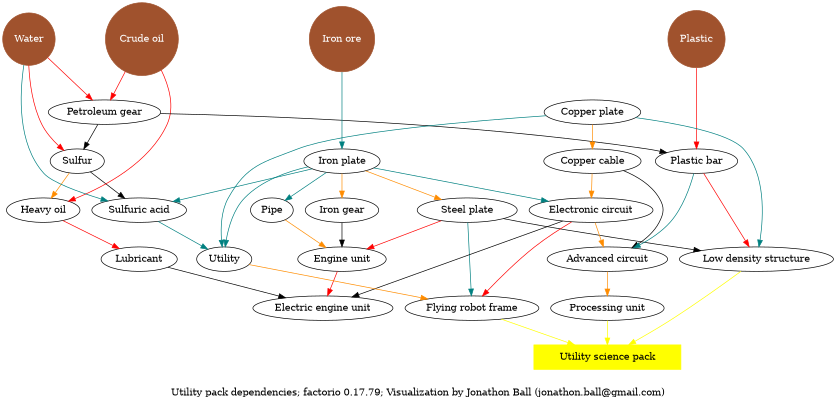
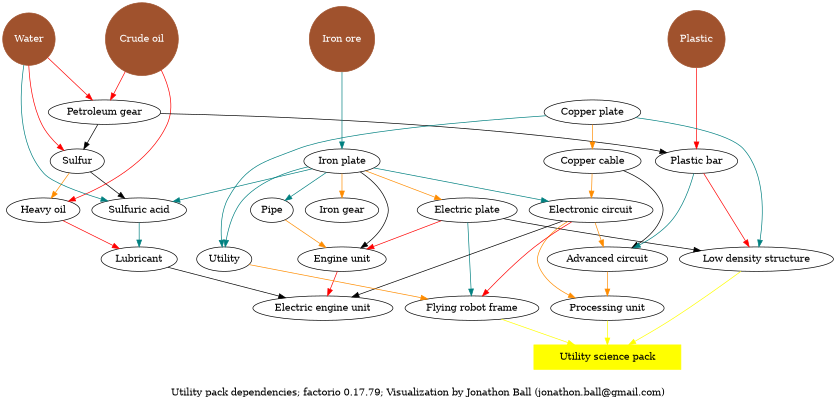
node "Steel plate": label "Steel plate" -> "Electric plate"
edge "Iron gear" -> "Engine unit": now "Iron plate" -> "Engine unit"
edge "Sulfuric acid" -> "Utility": now "Sulfuric acid" -> "Lubricant"
edge "Electronic circuit" -> "Processing unit": added
